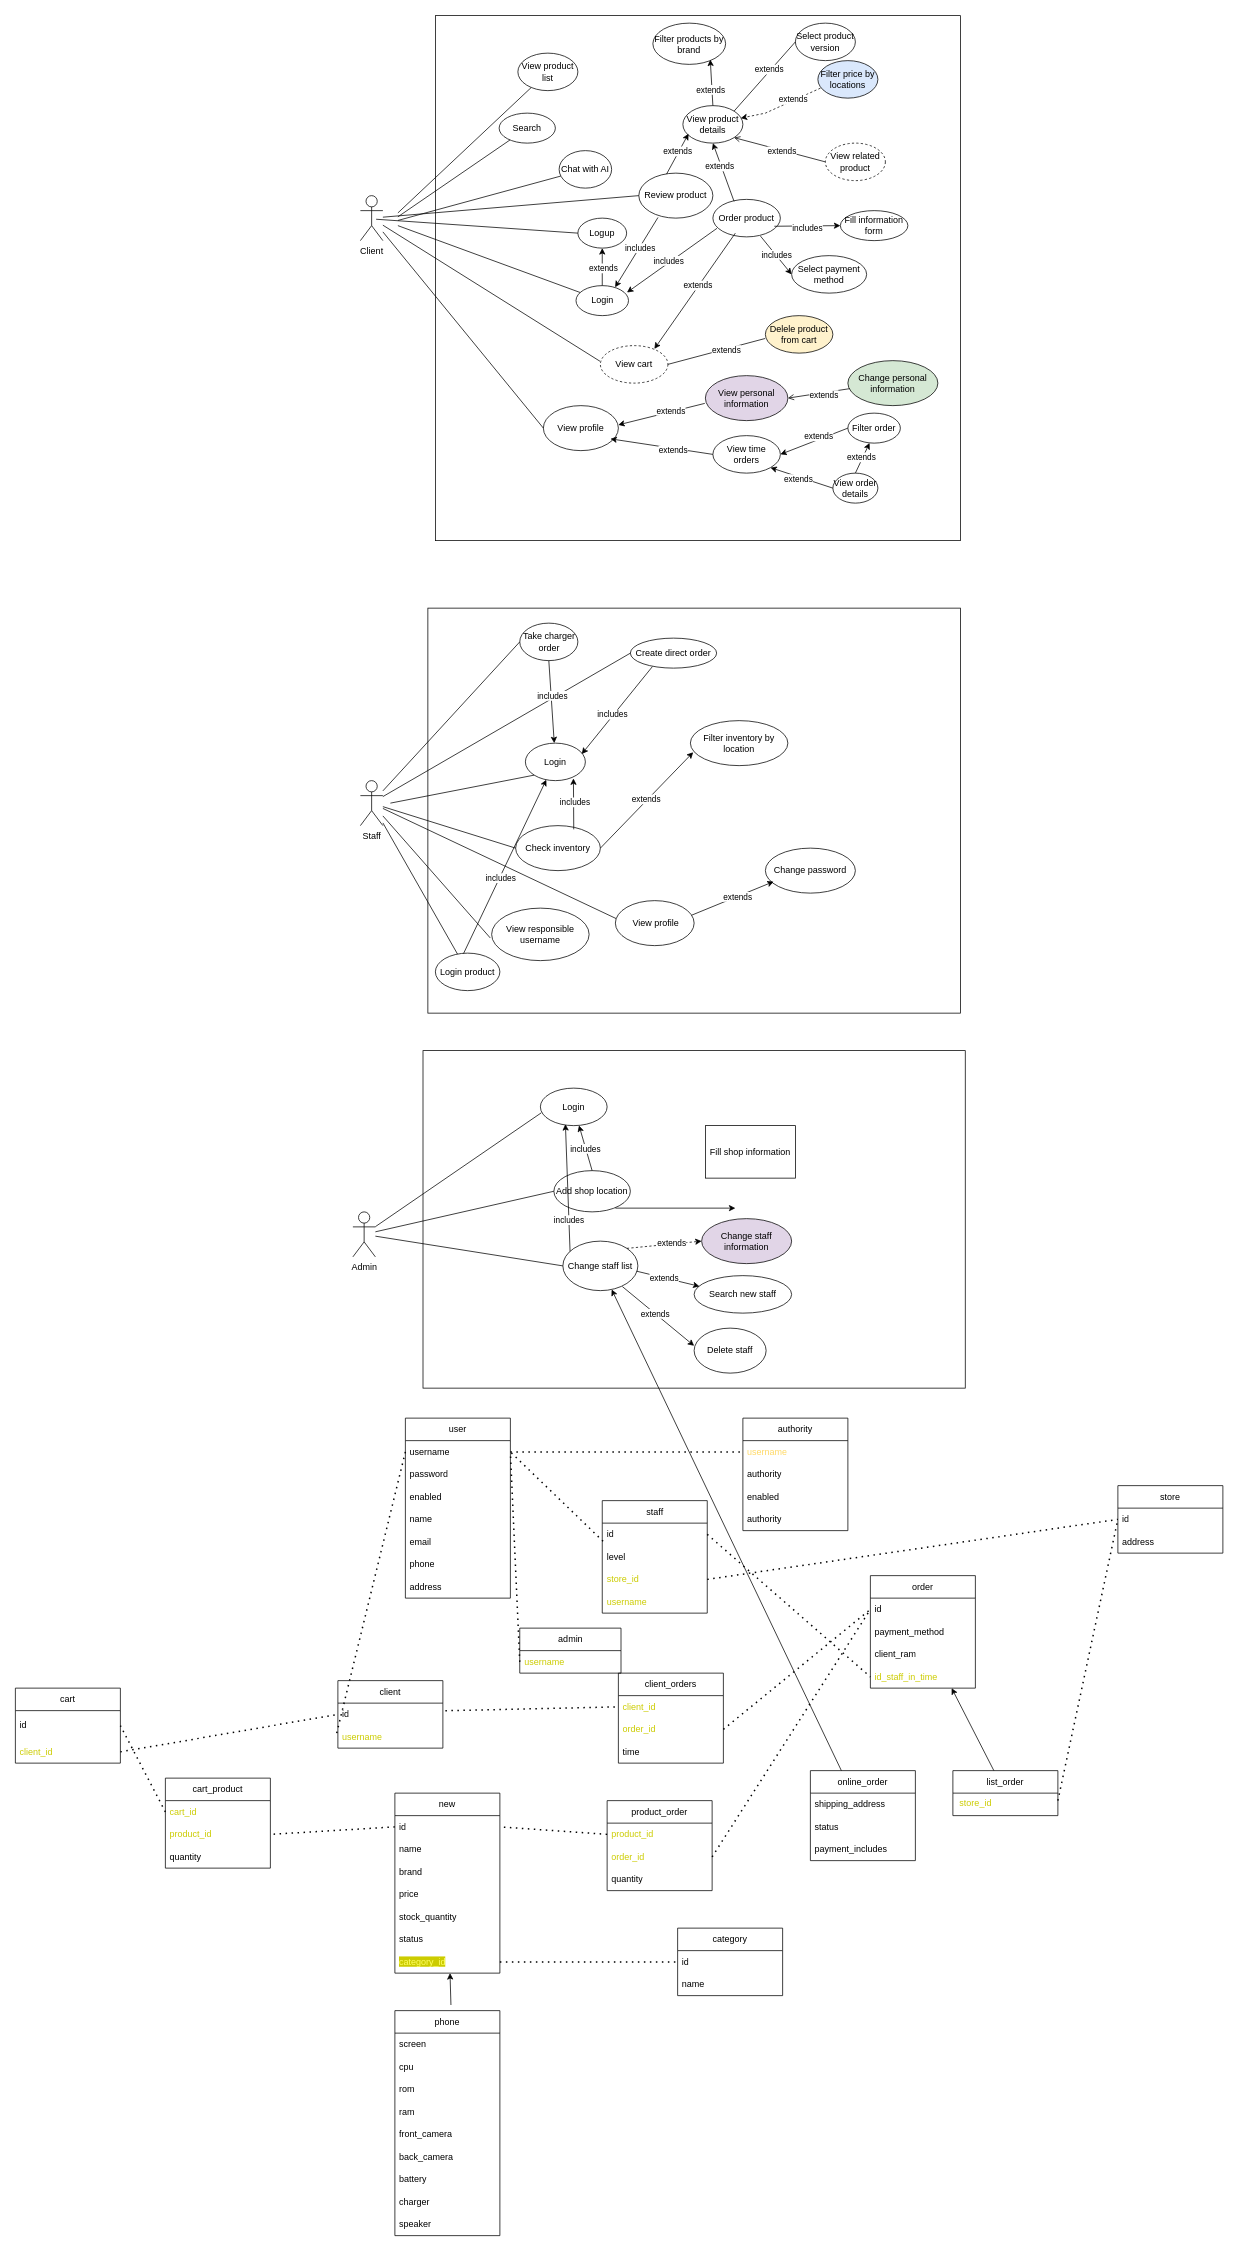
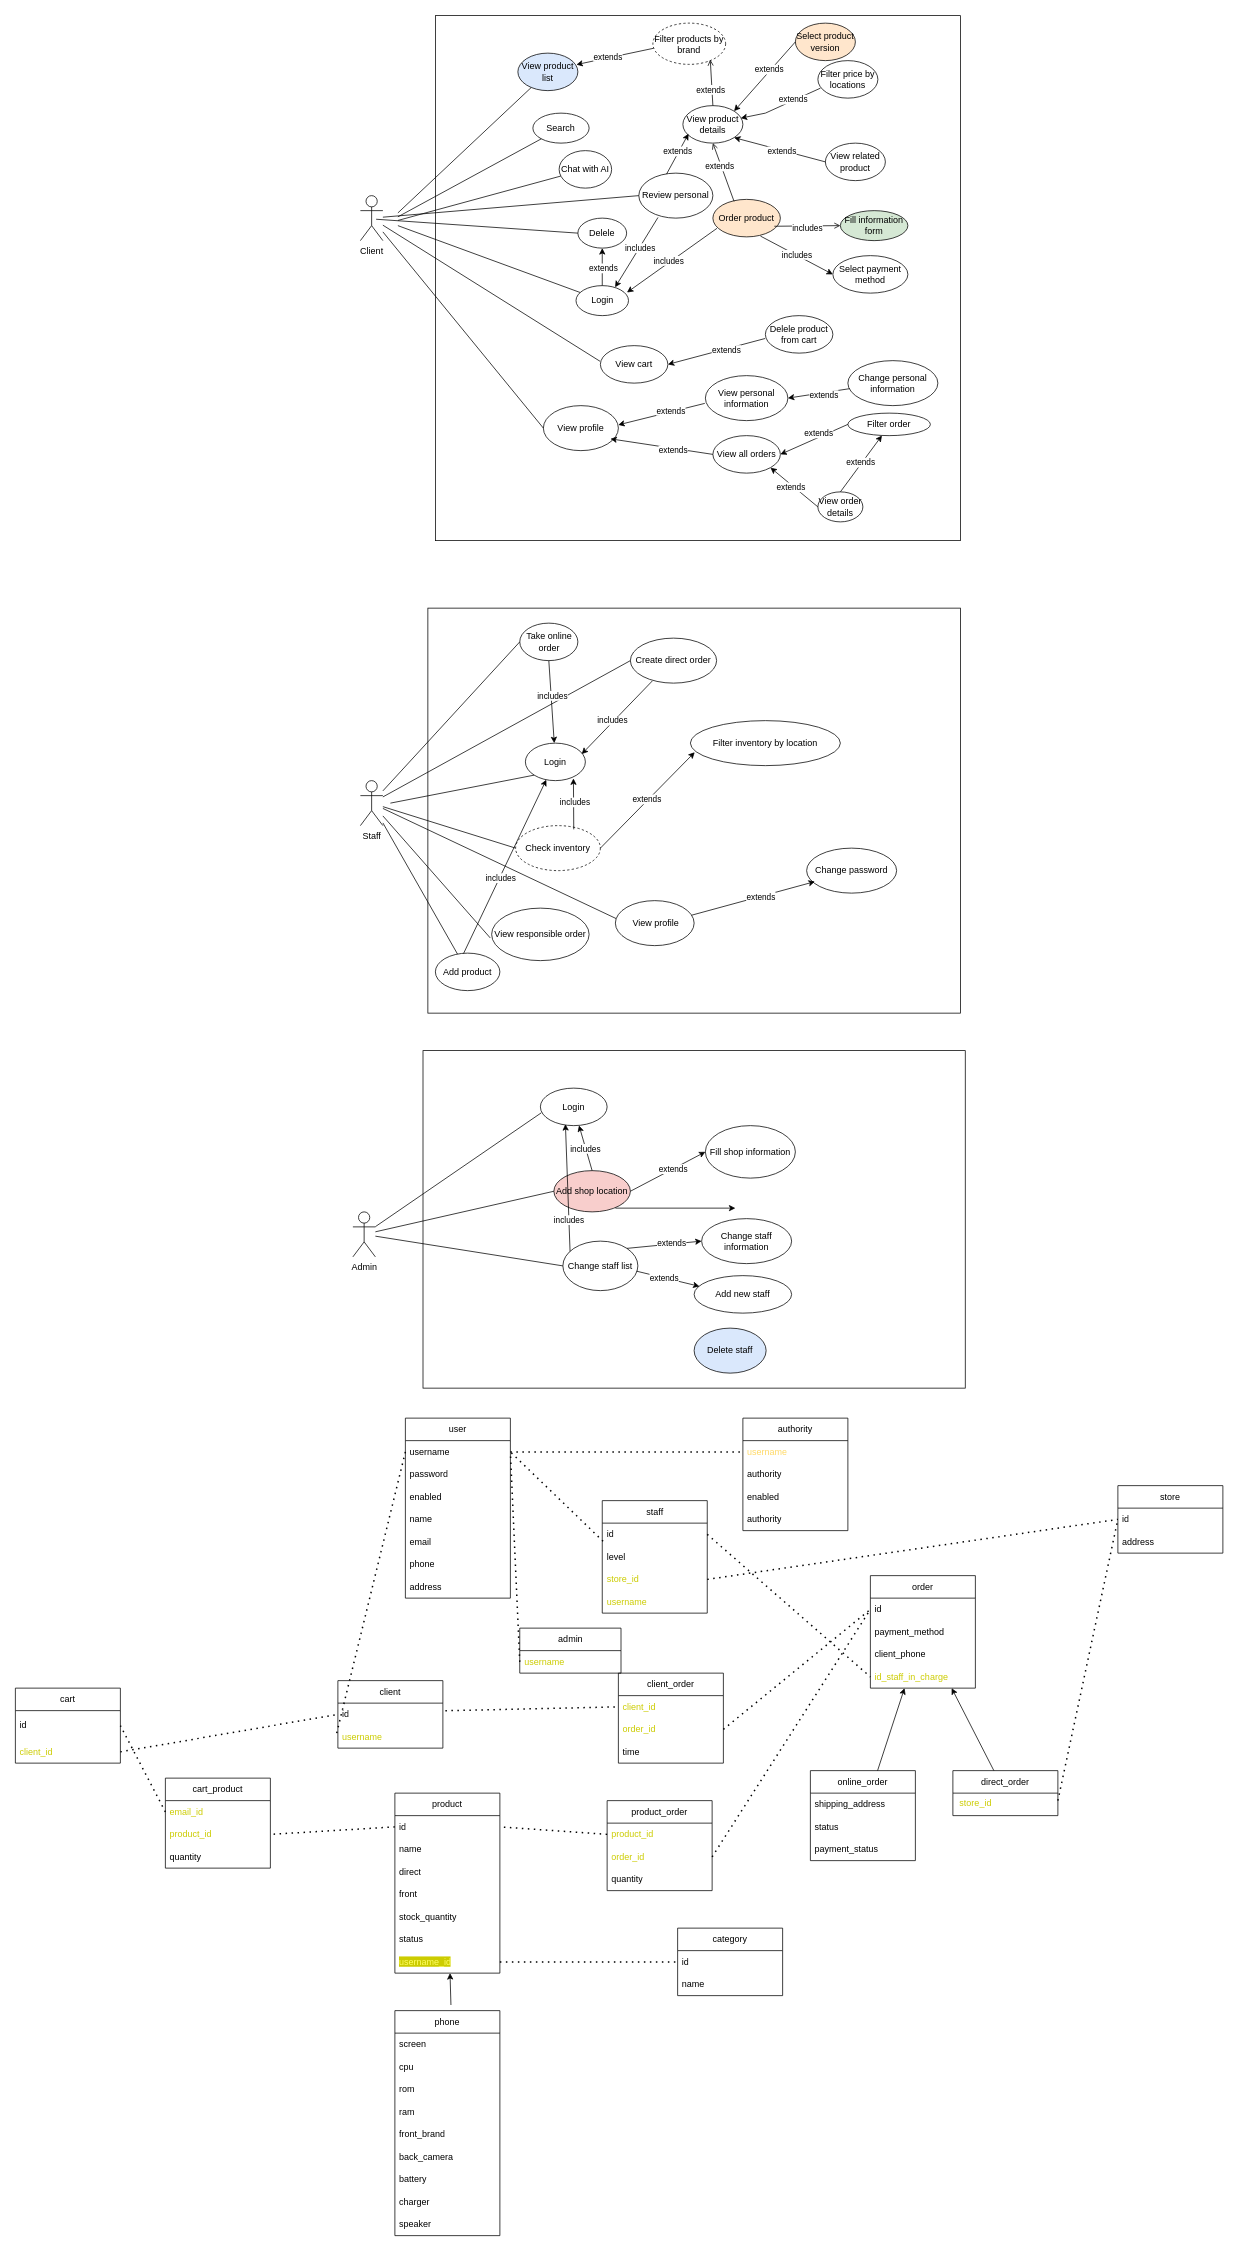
node "Select product version": fillcolor #ffffff -> #ffe6cc
node "Filter products by brand": style solid -> dashed
edge "Filter products by brand" -> "View product list": added, label "extends"
edge "View product details" -> "Filter products by brand": arrowhead classic -> open
node "View product list": fillcolor #ffffff -> #dae8fc
node "Filter price by locations": fillcolor #dae8fc -> #ffffff
edge "Select product version" -- "View product details": arrowhead none -> classic
edge "Filter price by locations" -> "View product details": style dashed -> solid
node "Search": moved (527, 128) -> (561, 128)
edge "View related product" -> "View product details": arrowhead open -> classic
edge "Order product" -> "View product details": arrowhead classic -> open
node "View related product": style dashed -> solid
node "Review product": label "Review product" -> "Review personal"
node "Order product": fillcolor #ffffff -> #ffe6cc
edge "Order product" -> "Fill information form": arrowhead classic -> open
node "Fill information form": fillcolor #ffffff -> #d5e8d4
node "Logup": label "Logup" -> "Delele"
node "Select payment method": moved (829, 274) -> (870, 274)
edge "Order product" -> "View cart": removed, label "extends"
node "Delele product from cart": fillcolor #fff2cc -> #ffffff
edge "Delele product from cart" -- "View cart": arrowhead none -> classic
node "View cart": style dashed -> solid
node "Change personal information": fillcolor #d5e8d4 -> #ffffff
edge "Change personal information" -> "View personal information": arrowhead open -> classic
node "View personal information": fillcolor #e1d5e7 -> #ffffff
node "Filter order": size 53x30 -> 83x23
node "View time orders": label "View time orders" -> "View all orders"
node "View order details": moved (855, 488) -> (840, 507)
node "Take charger order": label "Take charger order" -> "Take online order"
node "Create direct order": size 86x30 -> 86x45
node "Filter inventory by location": size 98x45 -> 150x45
node "Check inventory": style solid -> dashed
node "Change password": moved (810, 870) -> (852, 870)
node "View responsible username": label "View responsible username" -> "View responsible order"
node "Login product": label "Login product" -> "Add product"
node "Fill shop information": shape rectangle -> ellipse
edge "Add shop location" -> "Fill shop information": added, label "extends"
node "Add shop location": fillcolor #ffffff -> #f8cecc
node "Change staff information": fillcolor #e1d5e7 -> #ffffff
edge "Change staff list" -> "Change staff information": style dashed -> solid
node "Search new staff": label "Search new staff" -> "Add new staff"
edge "Change staff list" -> "Delete staff": removed, label "extends"
node "Delete staff": fillcolor #ffffff -> #dae8fc
edge "online_order" -> "Change staff list": now "online_order" -> "order"
node "client_ram": label "client_ram" -> "client_phone"
node "id_staff_in_time": label "id_staff_in_time" -> "id_staff_in_charge"
node "client_orders": label "client_orders" -> "client_order"
node "list_order": label "list_order" -> "direct_order"
node "new": label "new" -> "product"
node "cart_id": label "cart_id" -> "email_id"
node "payment_includes": label "payment_includes" -> "payment_status"
node "brand": label "brand" -> "direct"
node "price": label "price" -> "front"
node "category_id": label "category_id" -> "username_id"
node "front_camera": label "front_camera" -> "front_brand"
